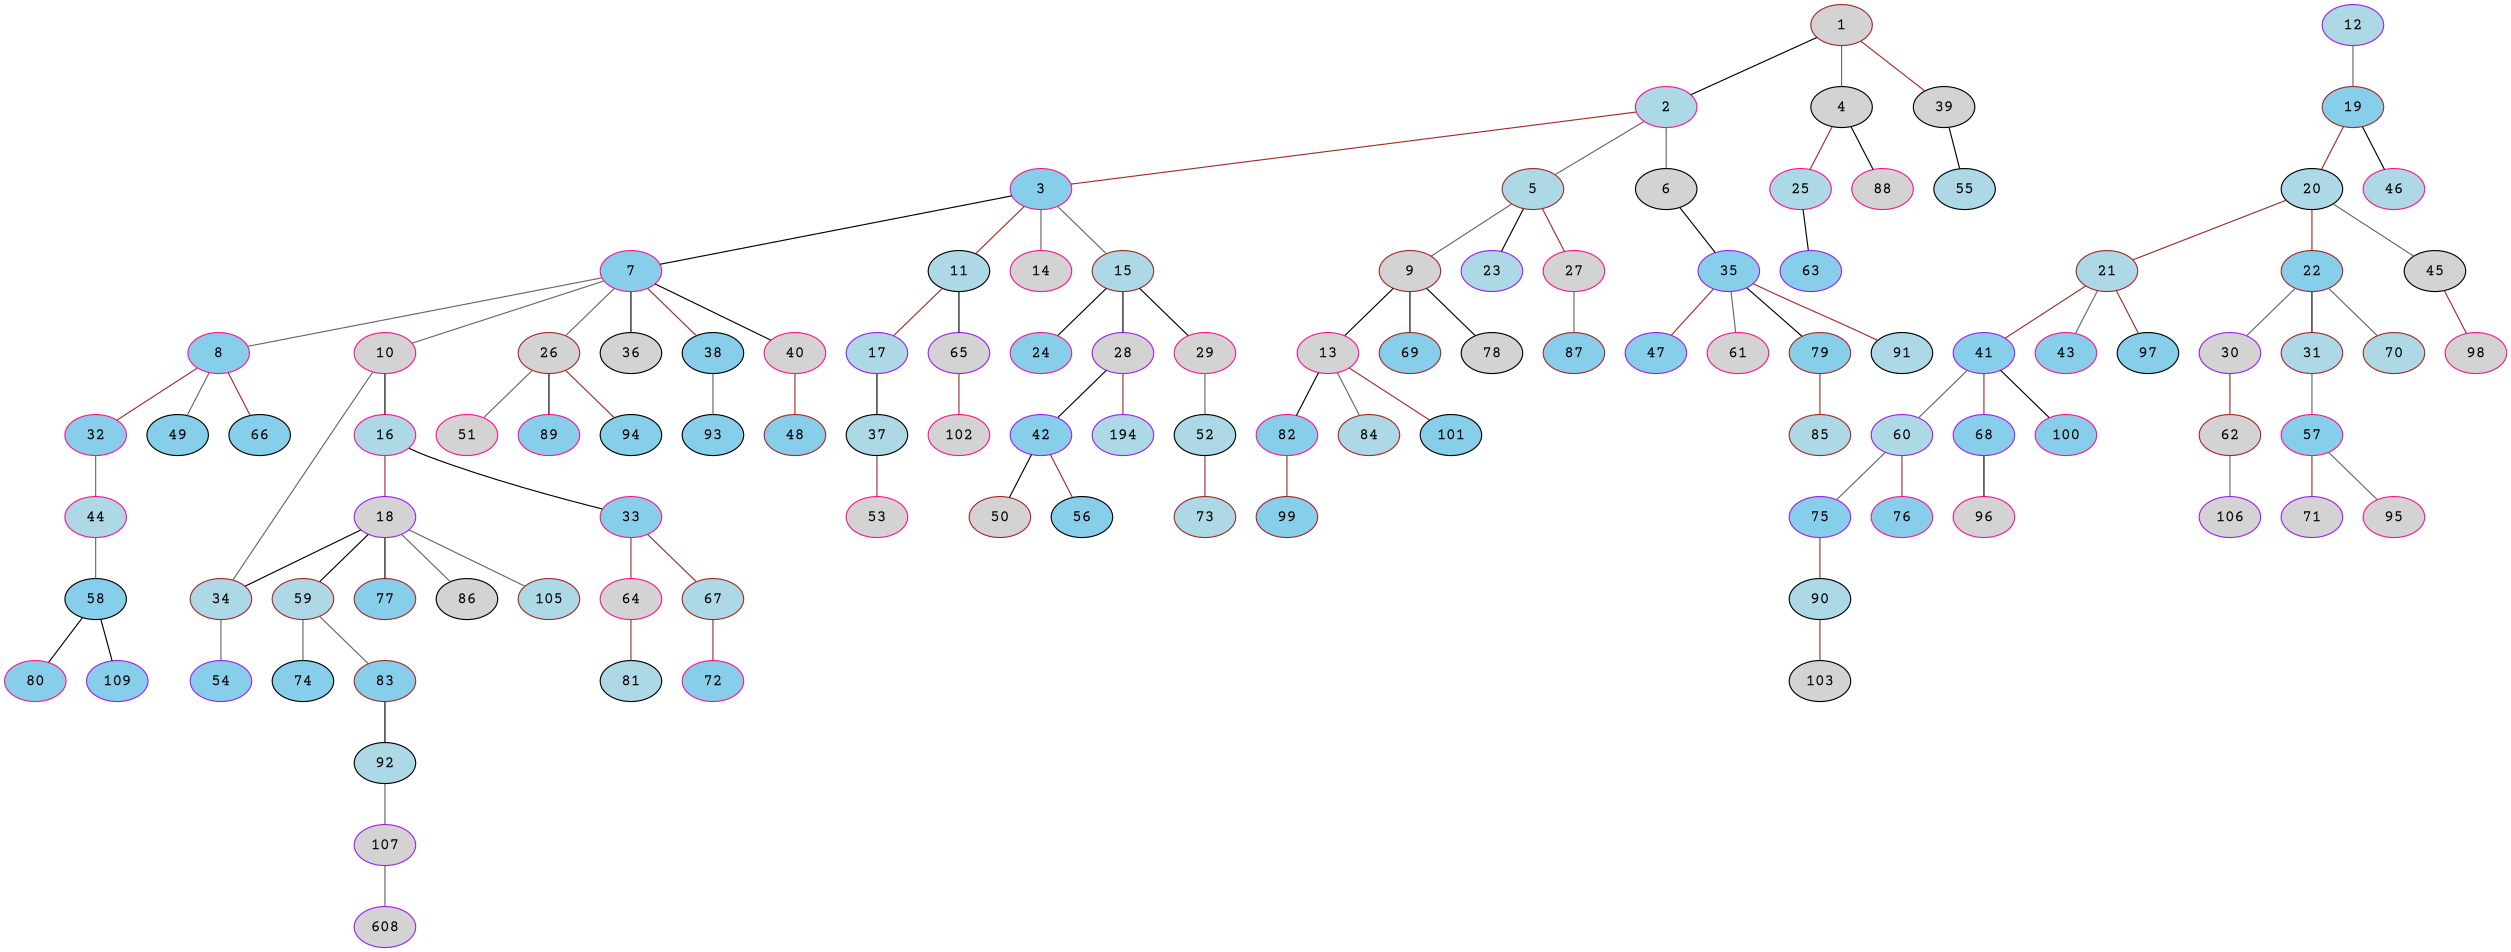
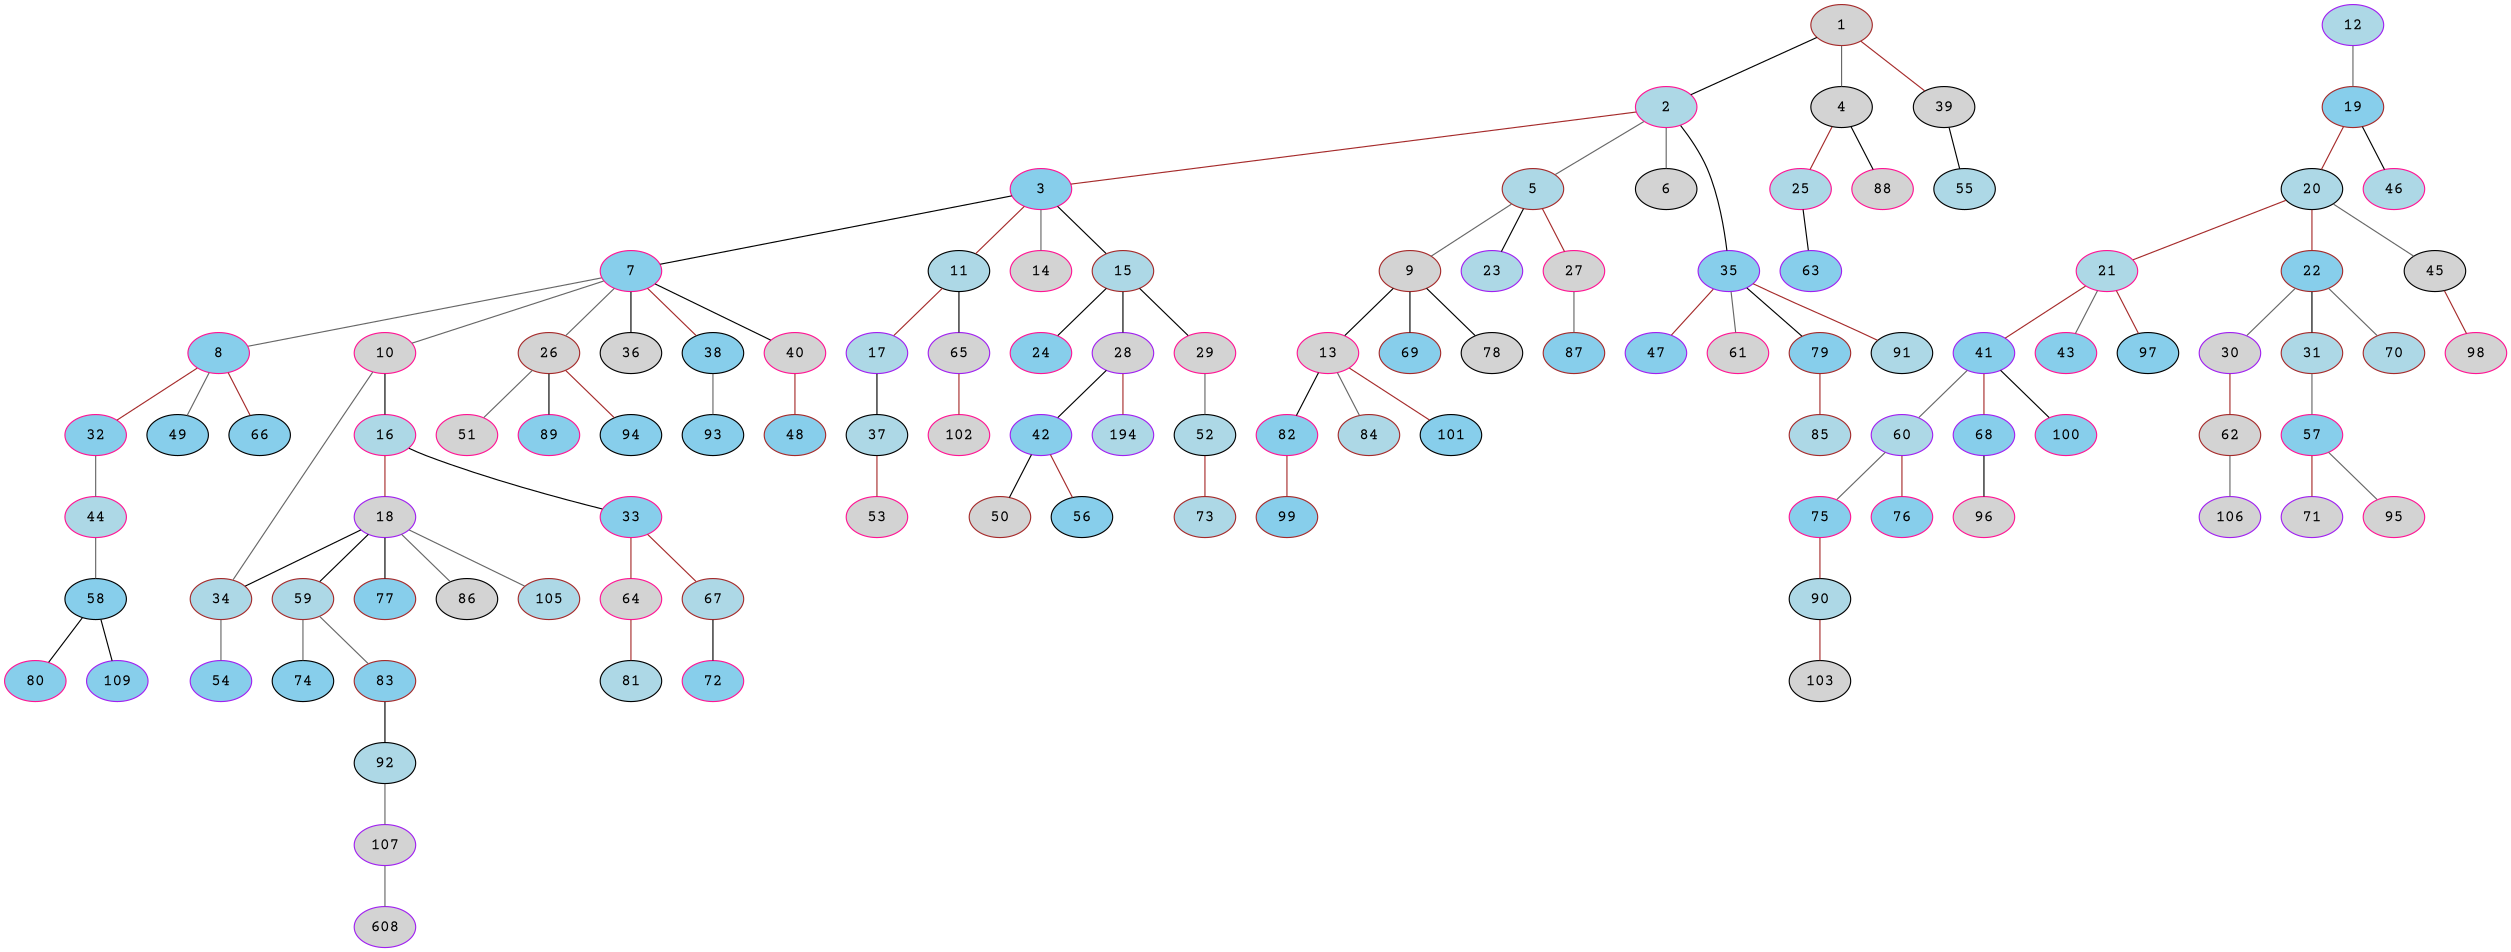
edge "3" -- "15": color gray40 -> black
edge "6" -- "35": now "2" -- "35"
node "21": color brown -> deeppink
node "75": color purple -> deeppink
edge "67" -- "72": color brown -> black
